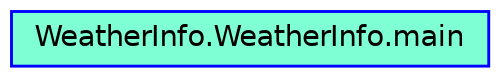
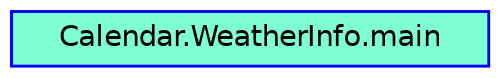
node "WeatherInfo.WeatherInfo.main": label "WeatherInfo.WeatherInfo.main" -> "Calendar.WeatherInfo.main"
